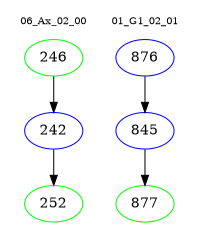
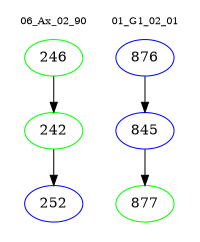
cluster "06_Ax_02_00": label "06_Ax_02_00" -> "06_Ax_02_90"
node "242": color blue -> green
node "252": color green -> blue
